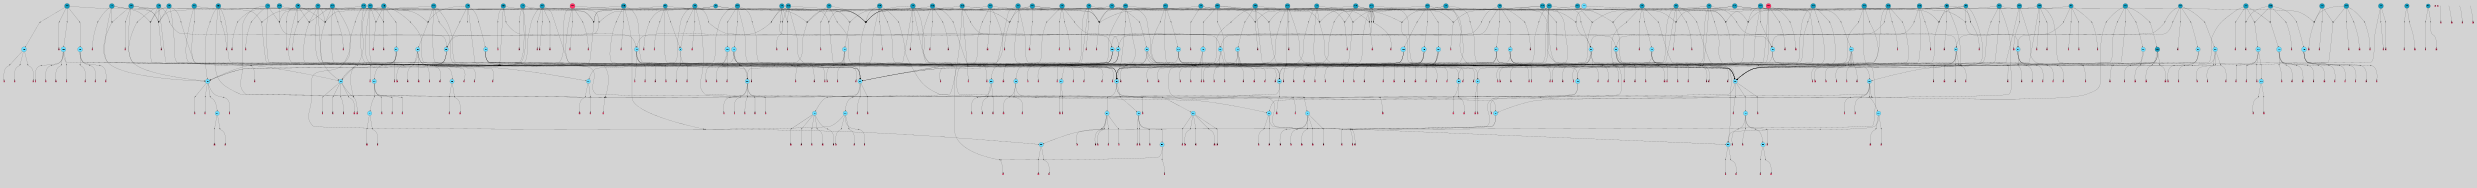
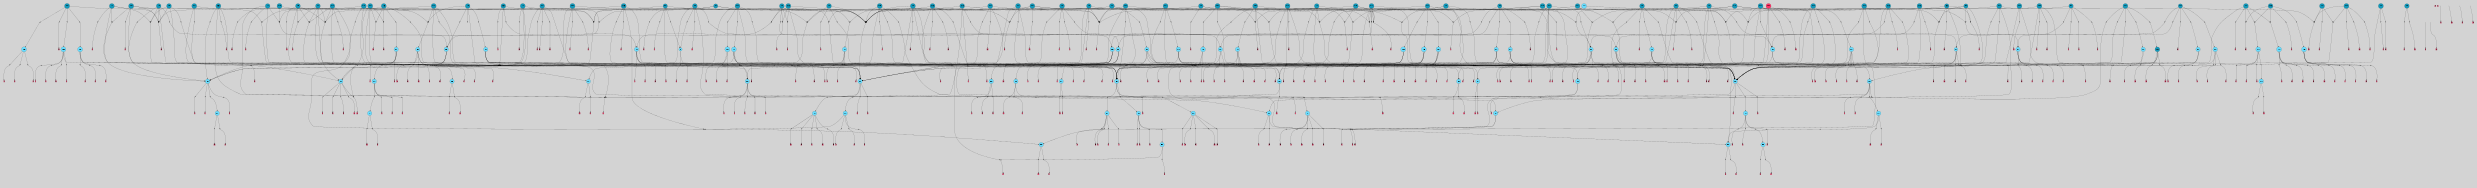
node "T1202": fillcolor #ff3366 -> #1199bb
node "T966": removed
